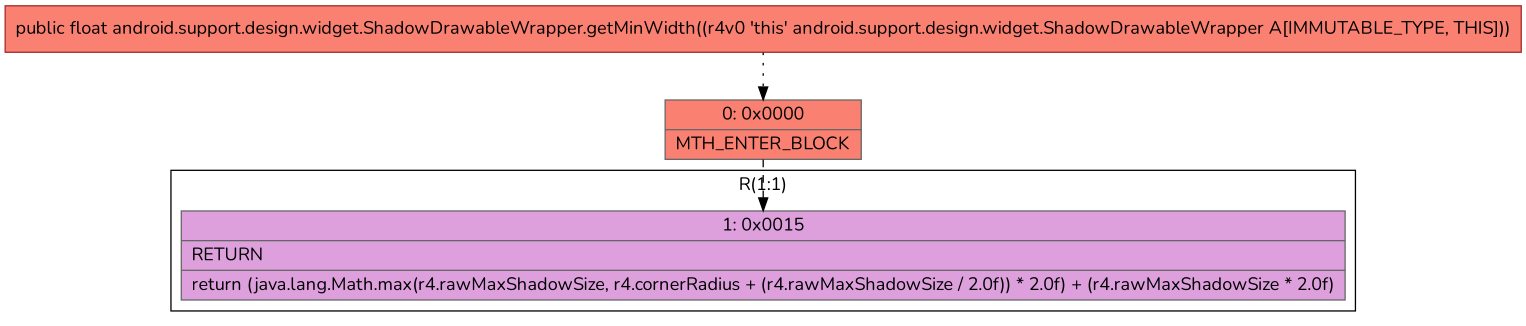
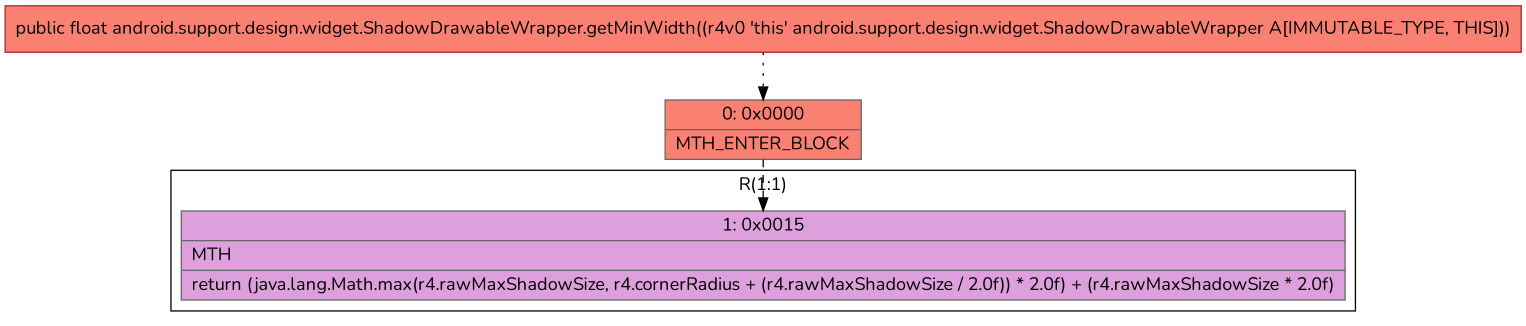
node "1: 0x0015": text "RETURN" -> "MTH"
